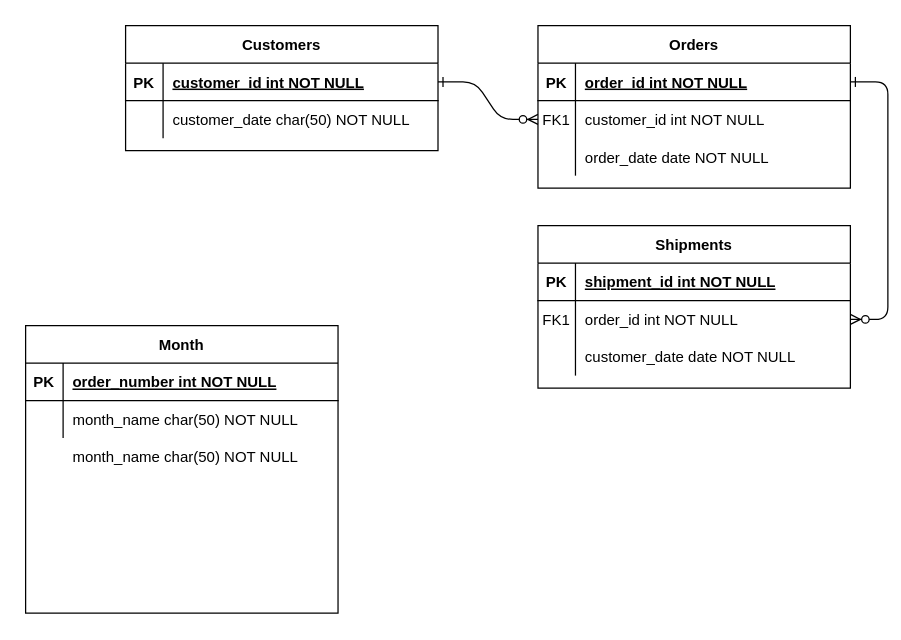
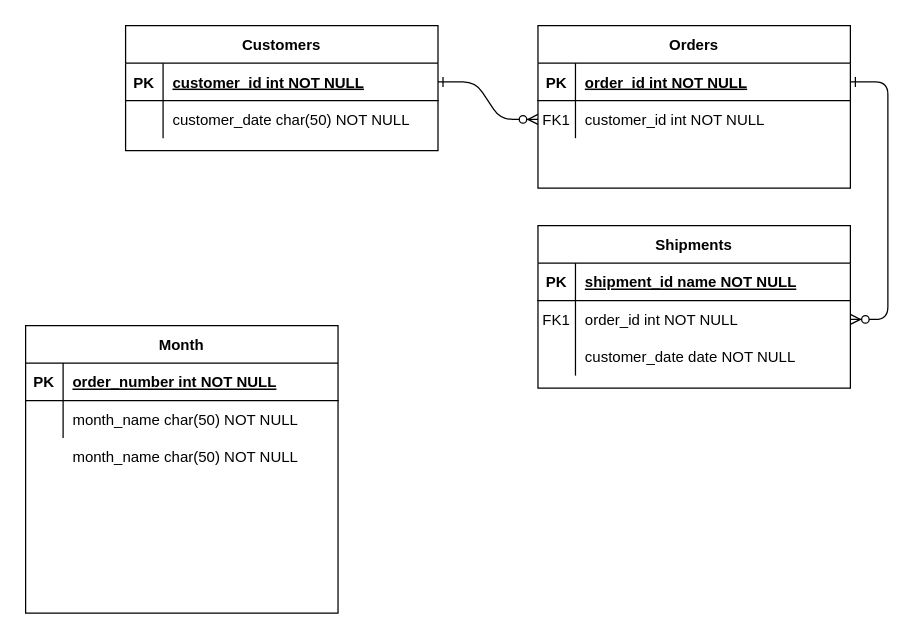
node "order_date date NOT NULL": removed
node "shipment_id int NOT NULL": label "shipment_id int NOT NULL" -> "shipment_id name NOT NULL"
